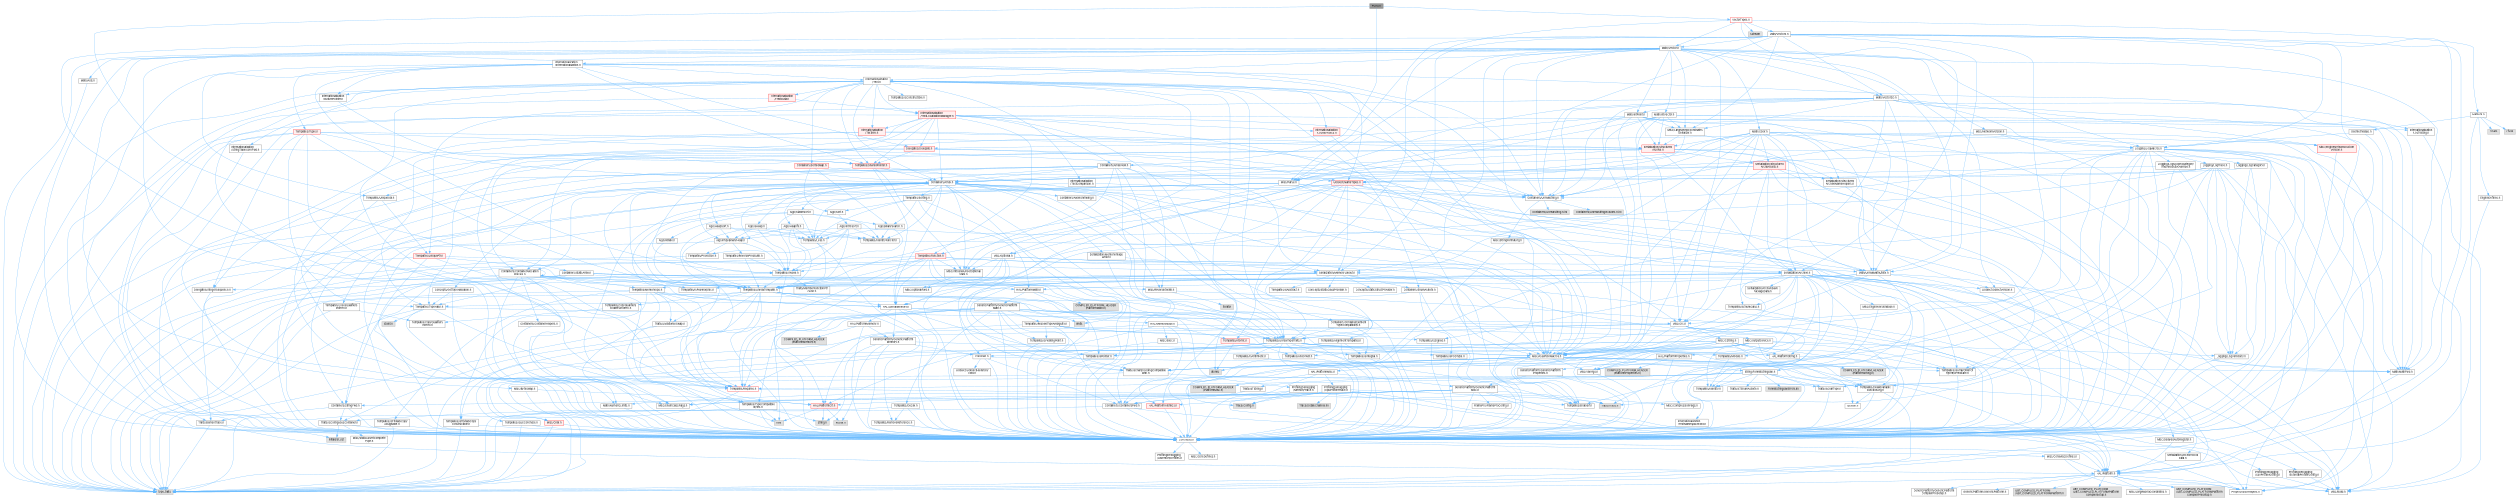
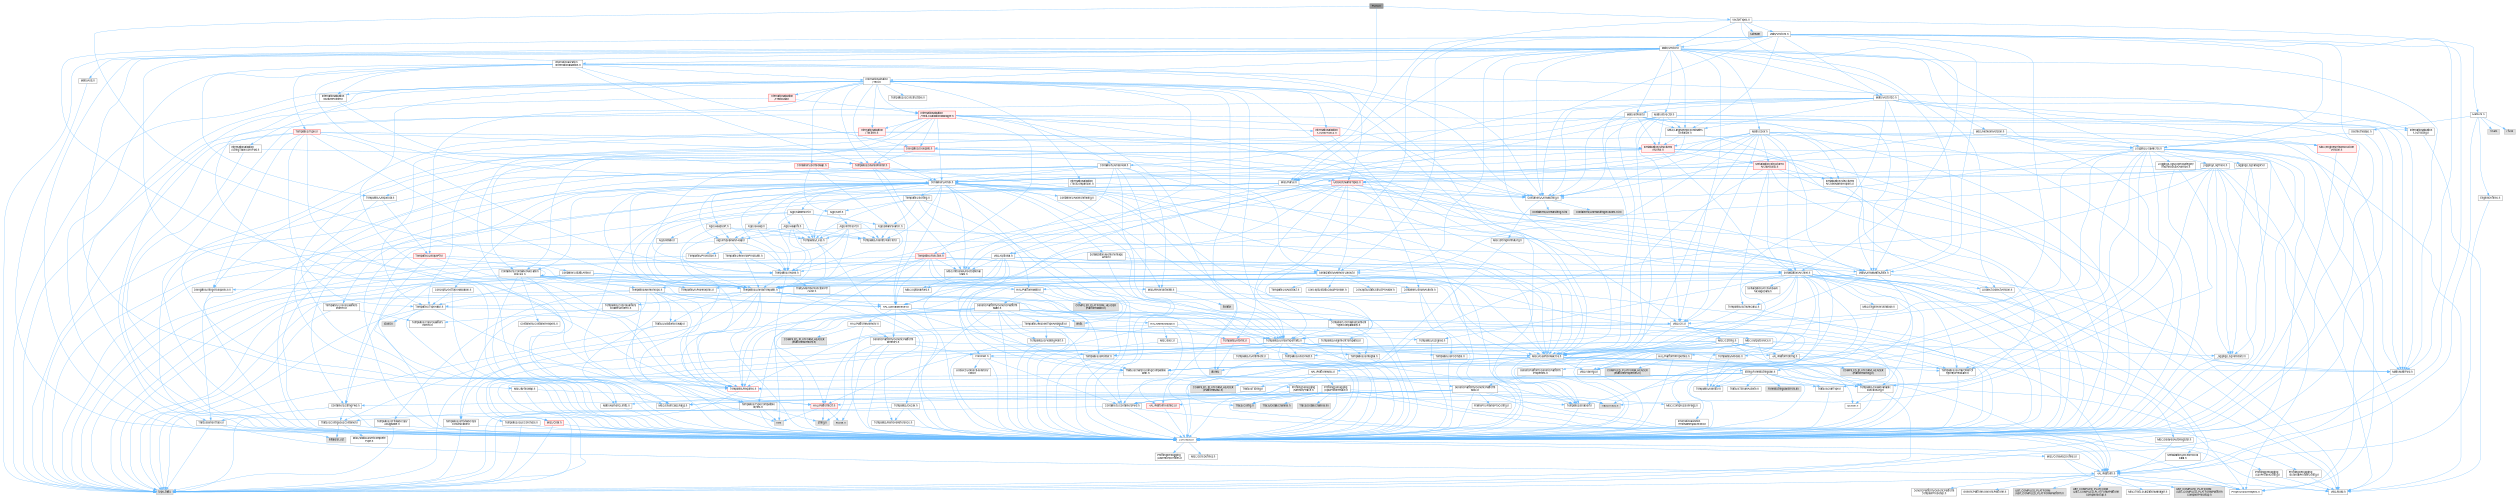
node "VectorTypes.h": color red -> grey40
edge "Misc/AssertionMacros.h" -> "Containers/ContainersFwd.h": now "String/FormatStringSan.h" -> "Containers/ContainersFwd.h"
node "Trace/Detail/Channel.h": added
node "Misc/LargeWorldCoordinates.h": label "Misc/LargeWorldCoordinates.h" -> "Misc/TextLocalizationManager.h"
